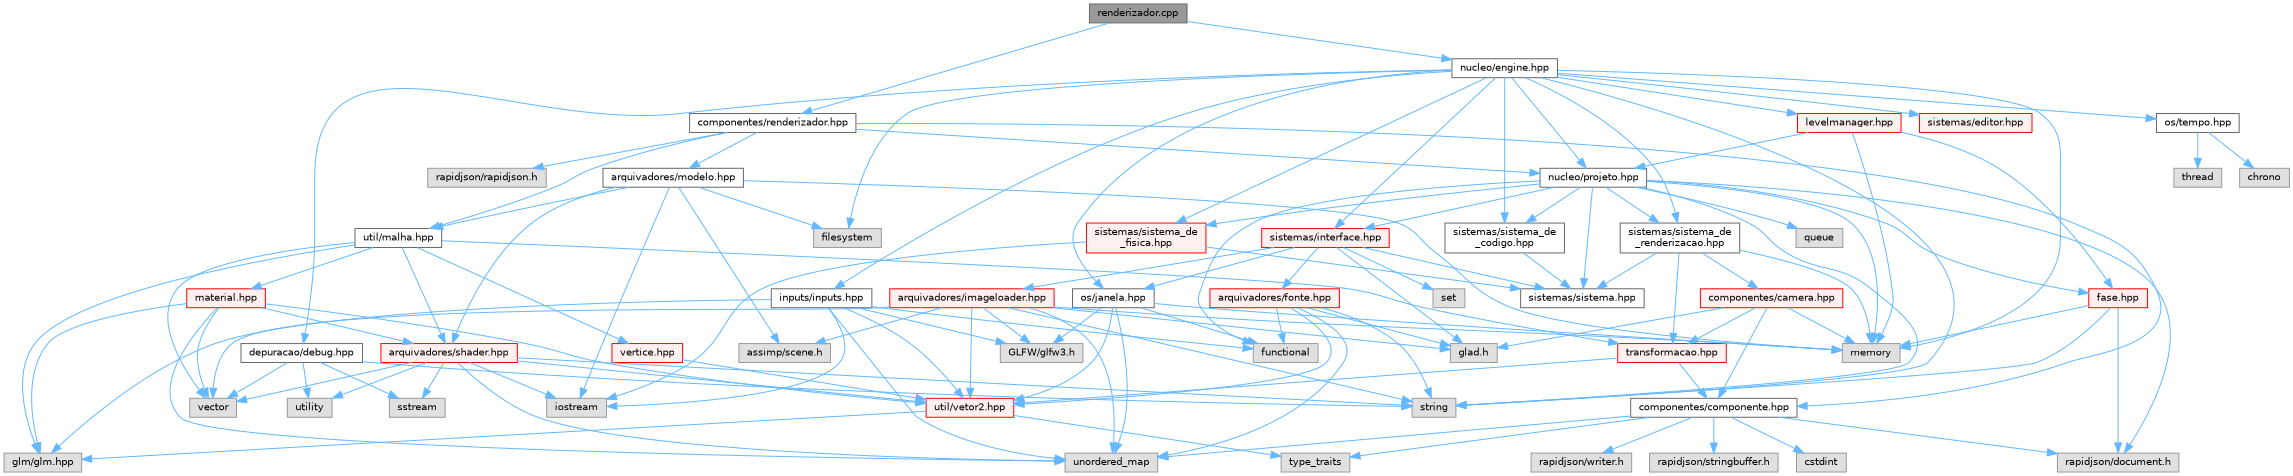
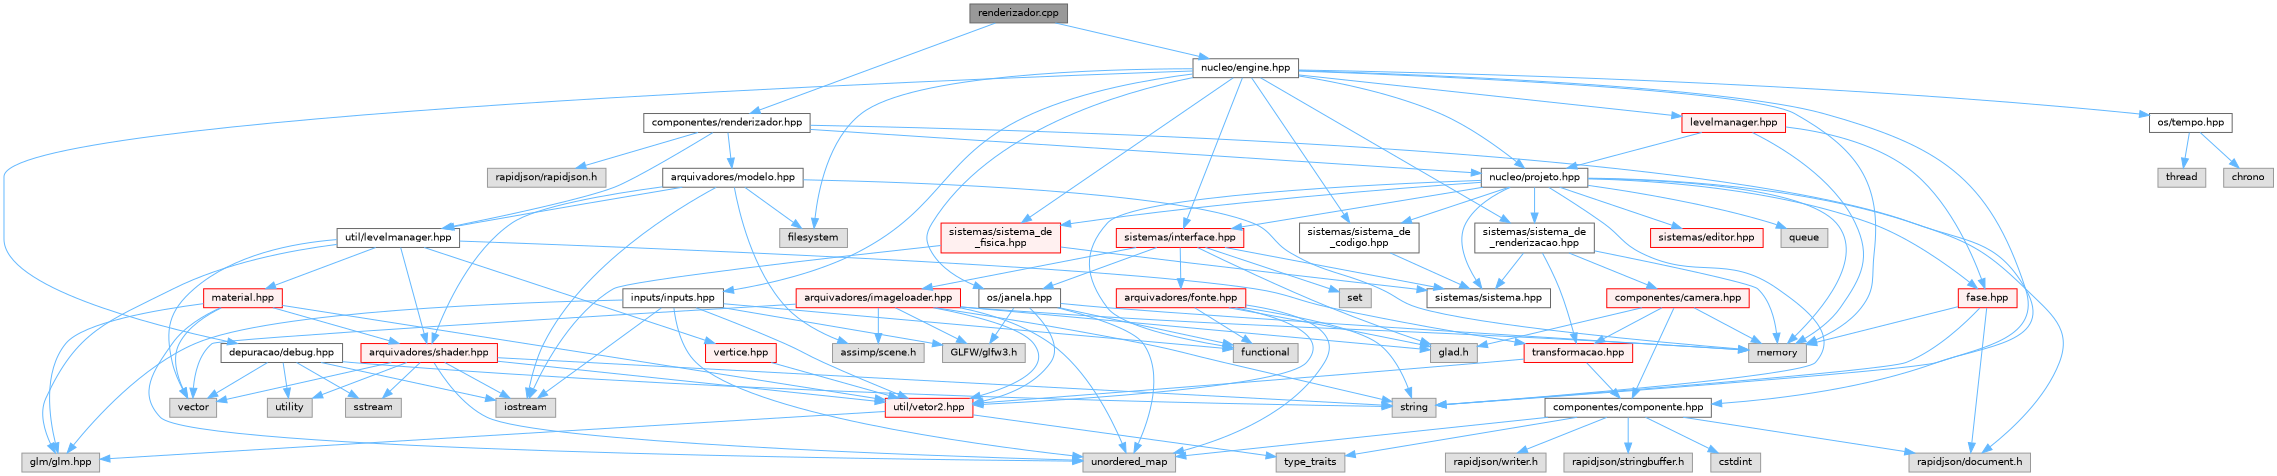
edge "nucleo/engine.hpp" -> "sistemas/editor.hpp": now "nucleo/projeto.hpp" -> "sistemas/editor.hpp"
node "util/malha.hpp": label "util/malha.hpp" -> "util/levelmanager.hpp"
edge "depuracao/debug.hpp" -> "iostream": added
